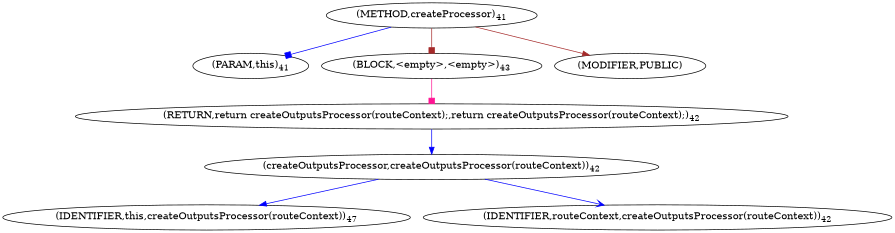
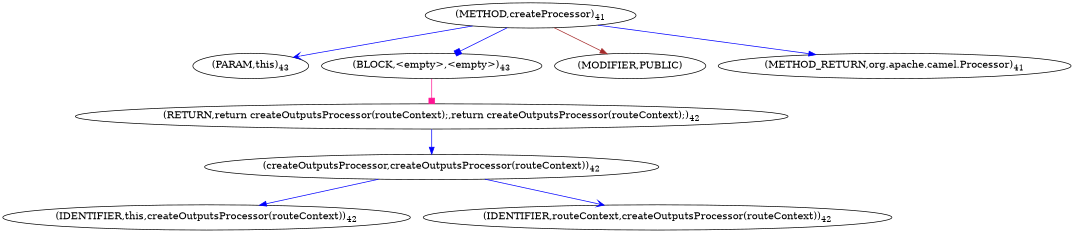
edge "(METHOD,createProcessor)" -> "(BLOCK,<empty>,<empty>)": color brown -> blue
edge "(METHOD,createProcessor)" -> "(PARAM,this)": arrowhead box -> vee
node "(PARAM,this)": text "41" -> "43"
node "(METHOD_RETURN,org.apache.camel.Processor)": added
node "(IDENTIFIER,this,createOutputsProcessor(routeContext))": text "47" -> "42"
